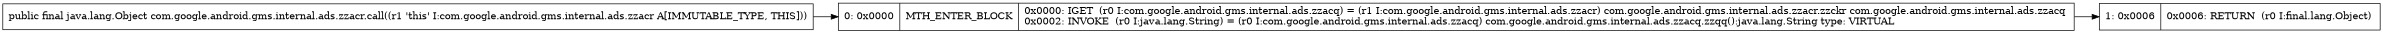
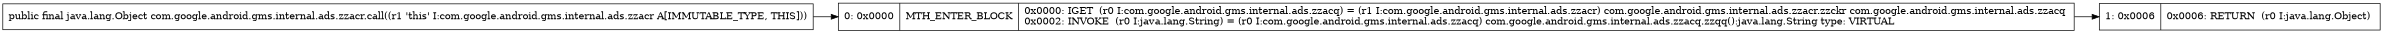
node "1: 0x0006": text "0x0006: RETURN  (r0 I:final.lang.Object)" -> "0x0006: RETURN  (r0 I:java.lang.Object)"
